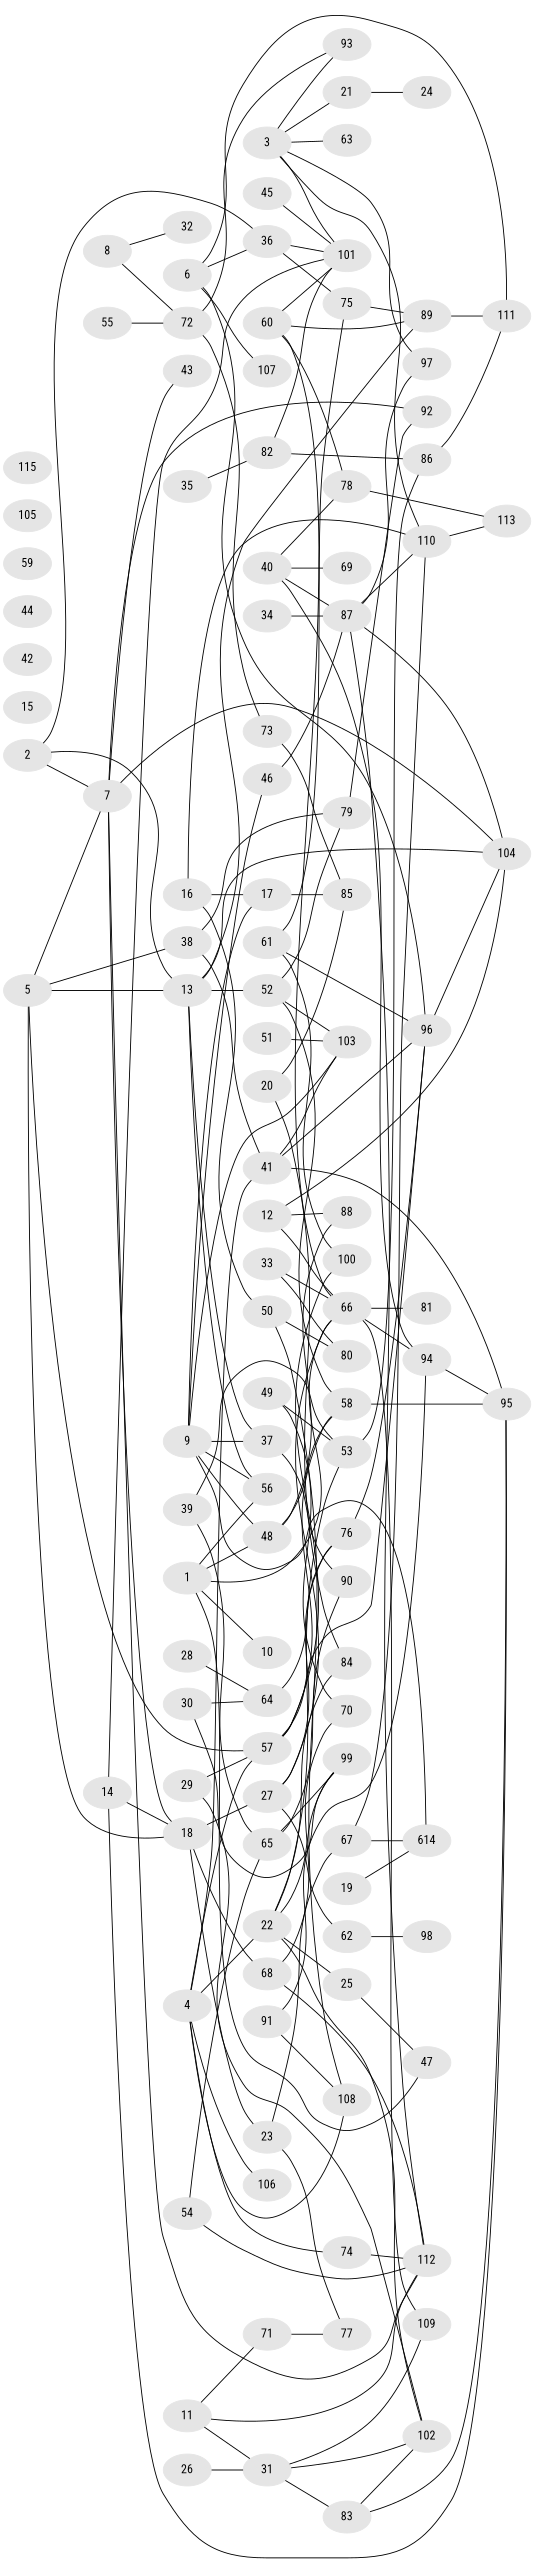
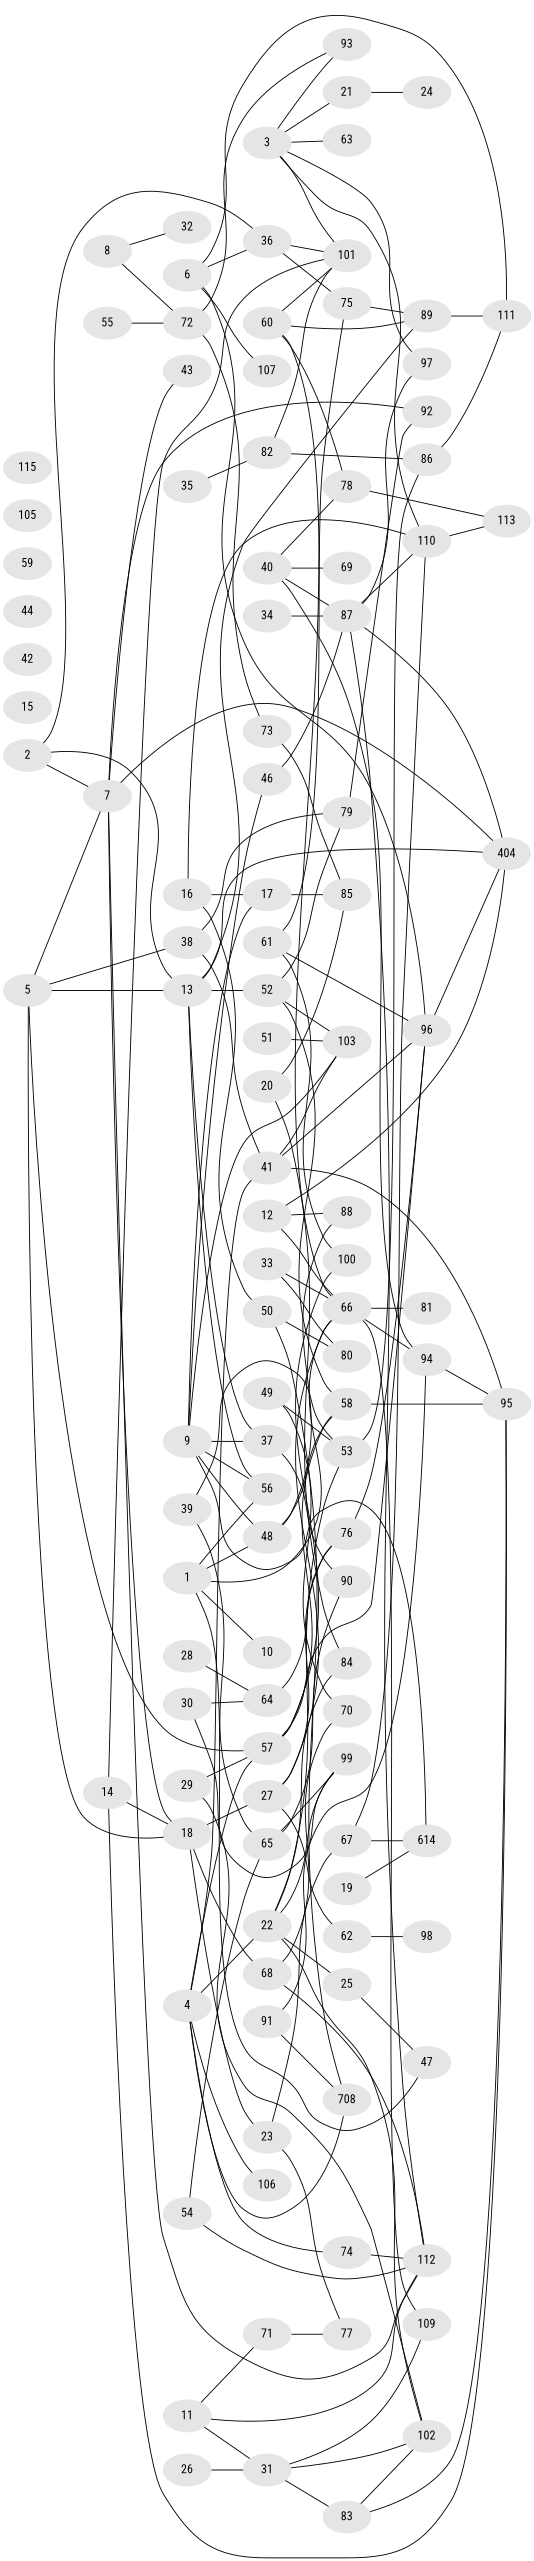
node "45": removed
node "104": label "104" -> "404"
node "108": label "108" -> "708"
